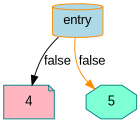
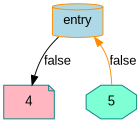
edge "entry" -> "5": reversed
